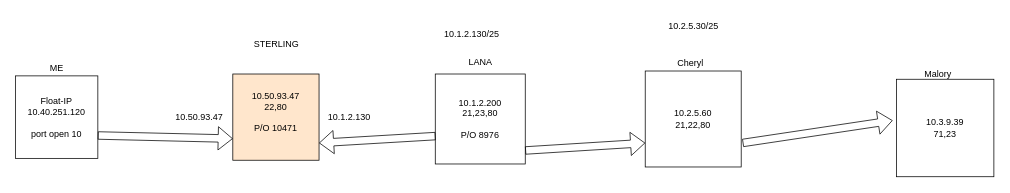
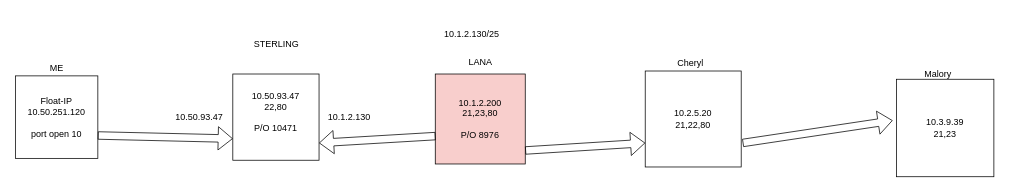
node "10.2.5.30/25": removed
node "Float-IP 10.40.251.120 port open 10": label "Float-IP 10.40.251.120 port open 10" -> "Float-IP 10.50.251.120 port open 10"
node "10.50.93.47 22,80 P/O 10471": fillcolor #ffe6cc -> #ffffff
node "10.1.2.200 21,23,80 P/O 8976": fillcolor #ffffff -> #f8cecc
node "10.2.5.60 21,22,80": label "10.2.5.60 21,22,80" -> "10.2.5.20 21,22,80"
node "10.3.9.39 71,23": label "10.3.9.39 71,23" -> "10.3.9.39 21,23"
